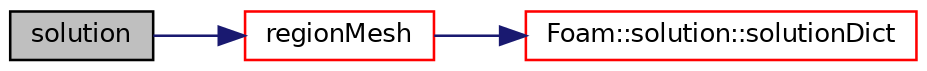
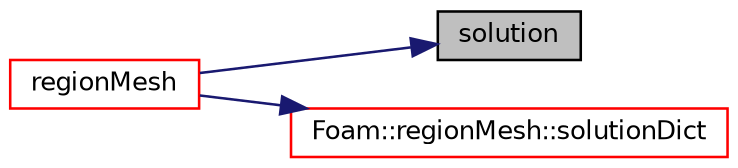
edge "solution" -> "regionMesh": reversed
node "Foam::solution::solutionDict": label "Foam::solution::solutionDict" -> "Foam::regionMesh::solutionDict"
